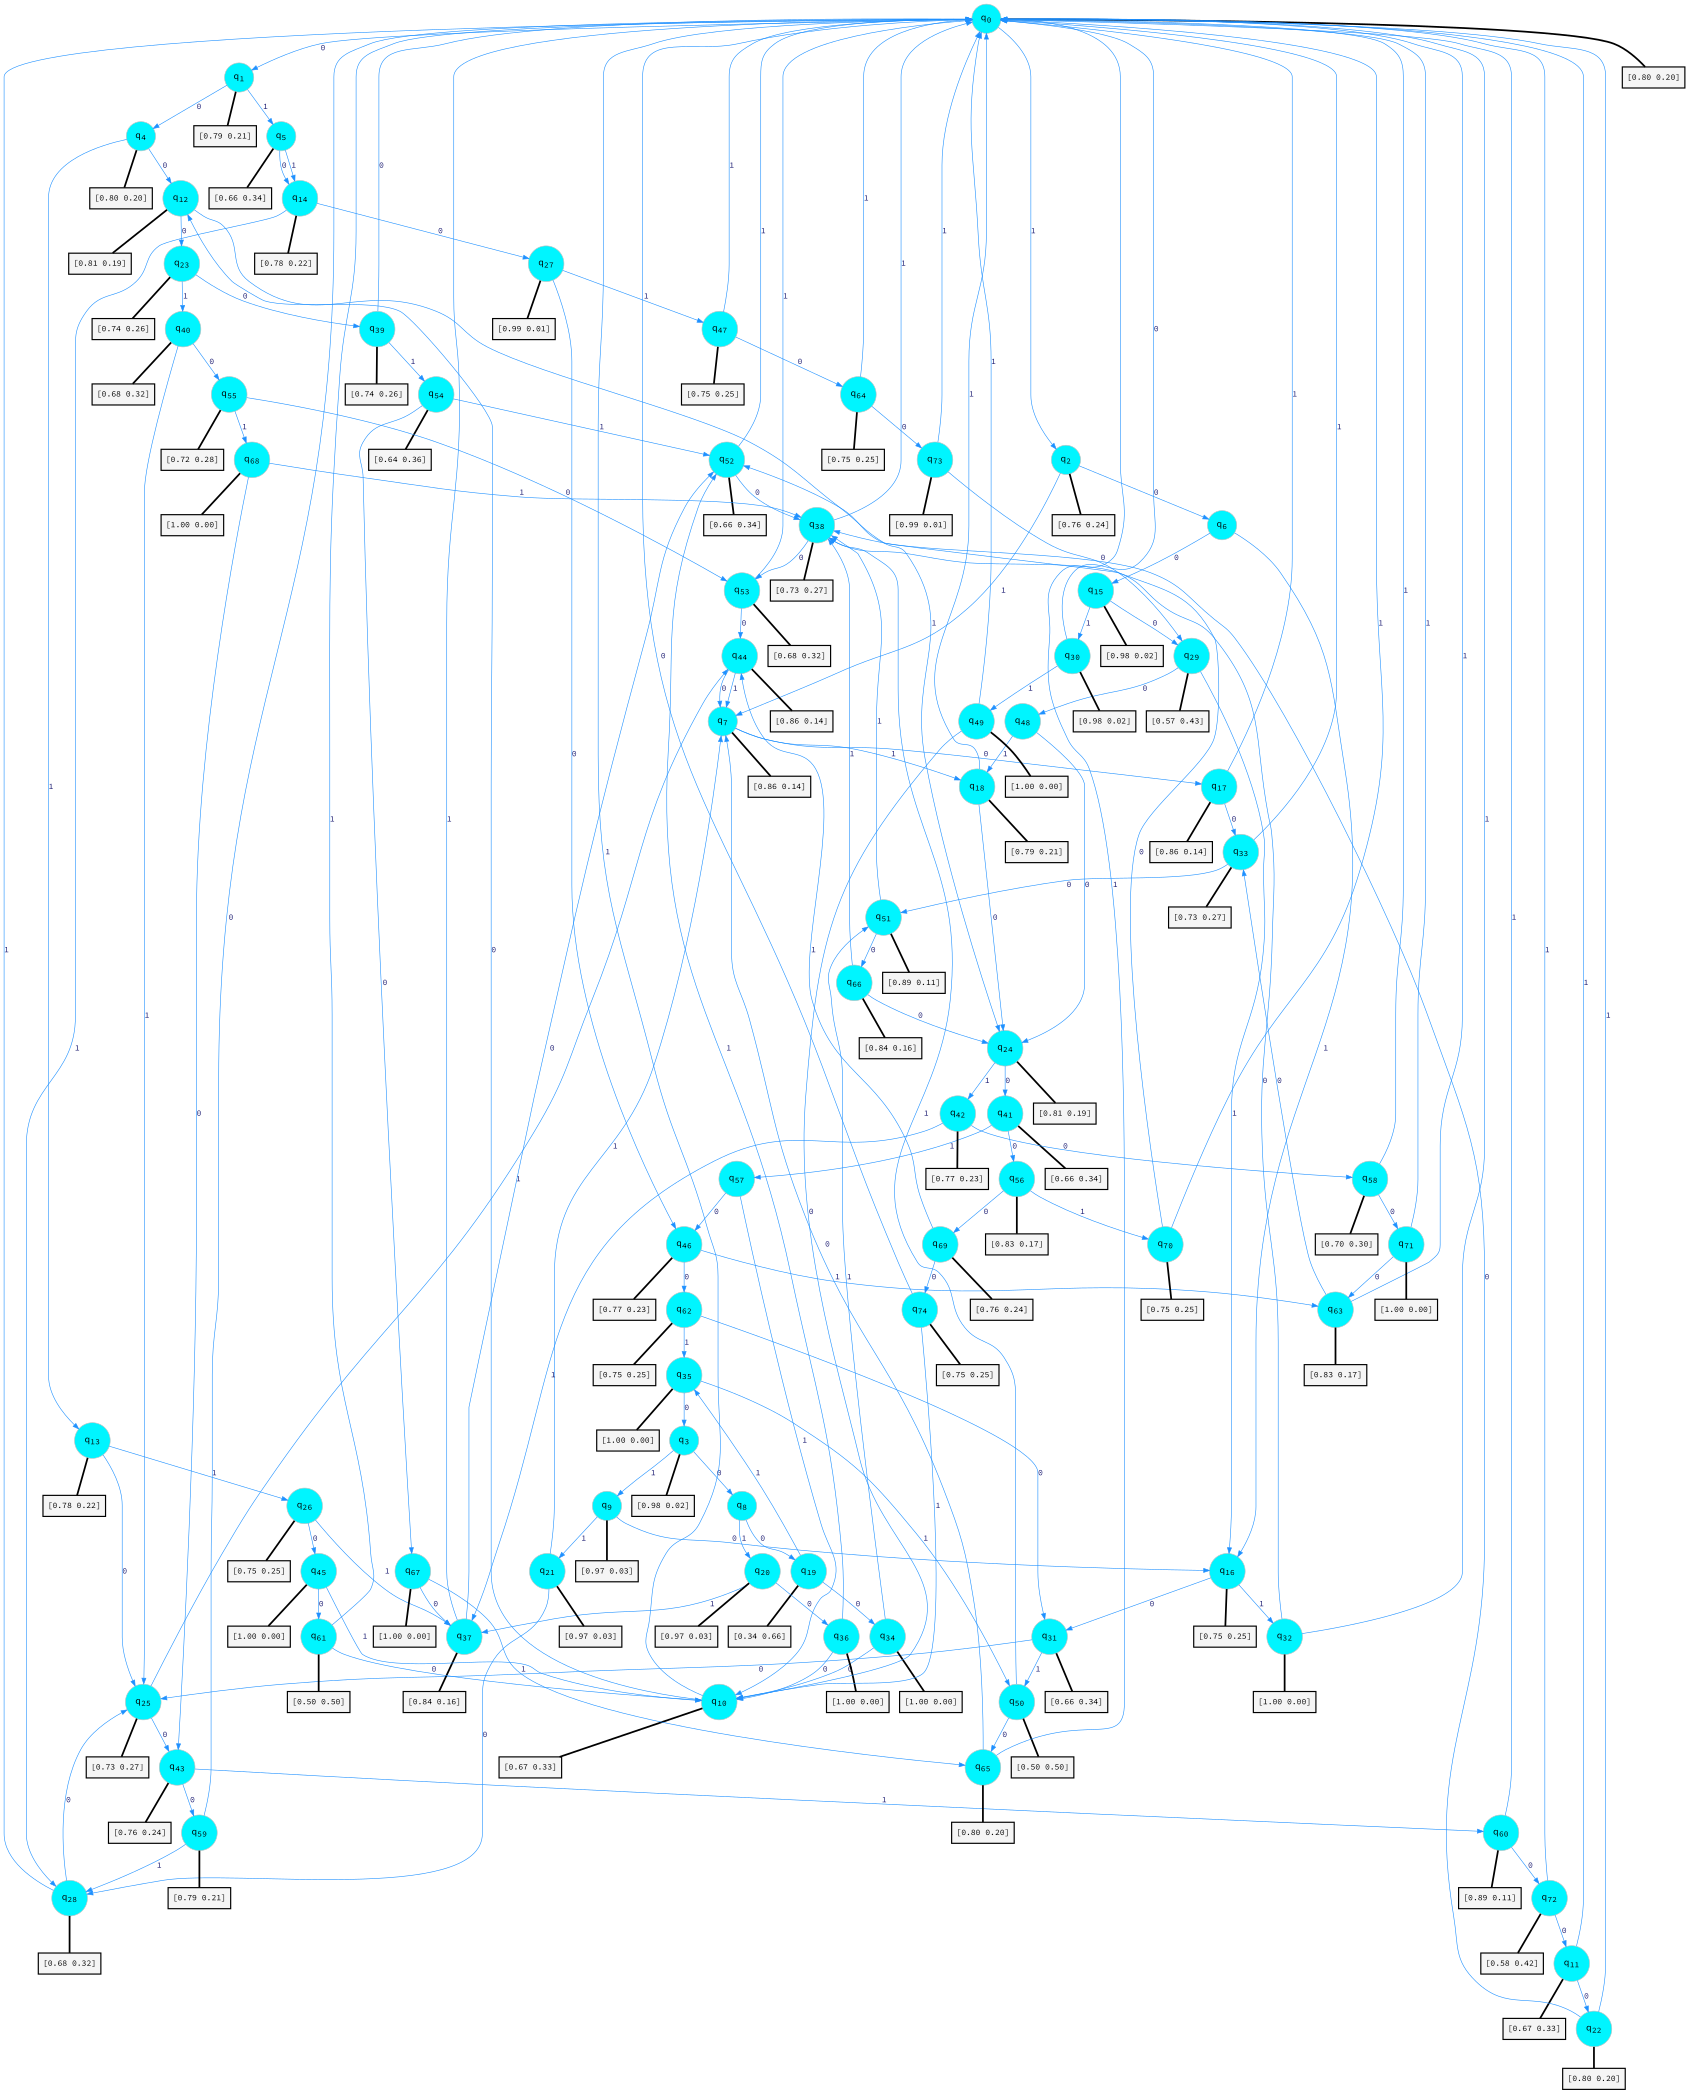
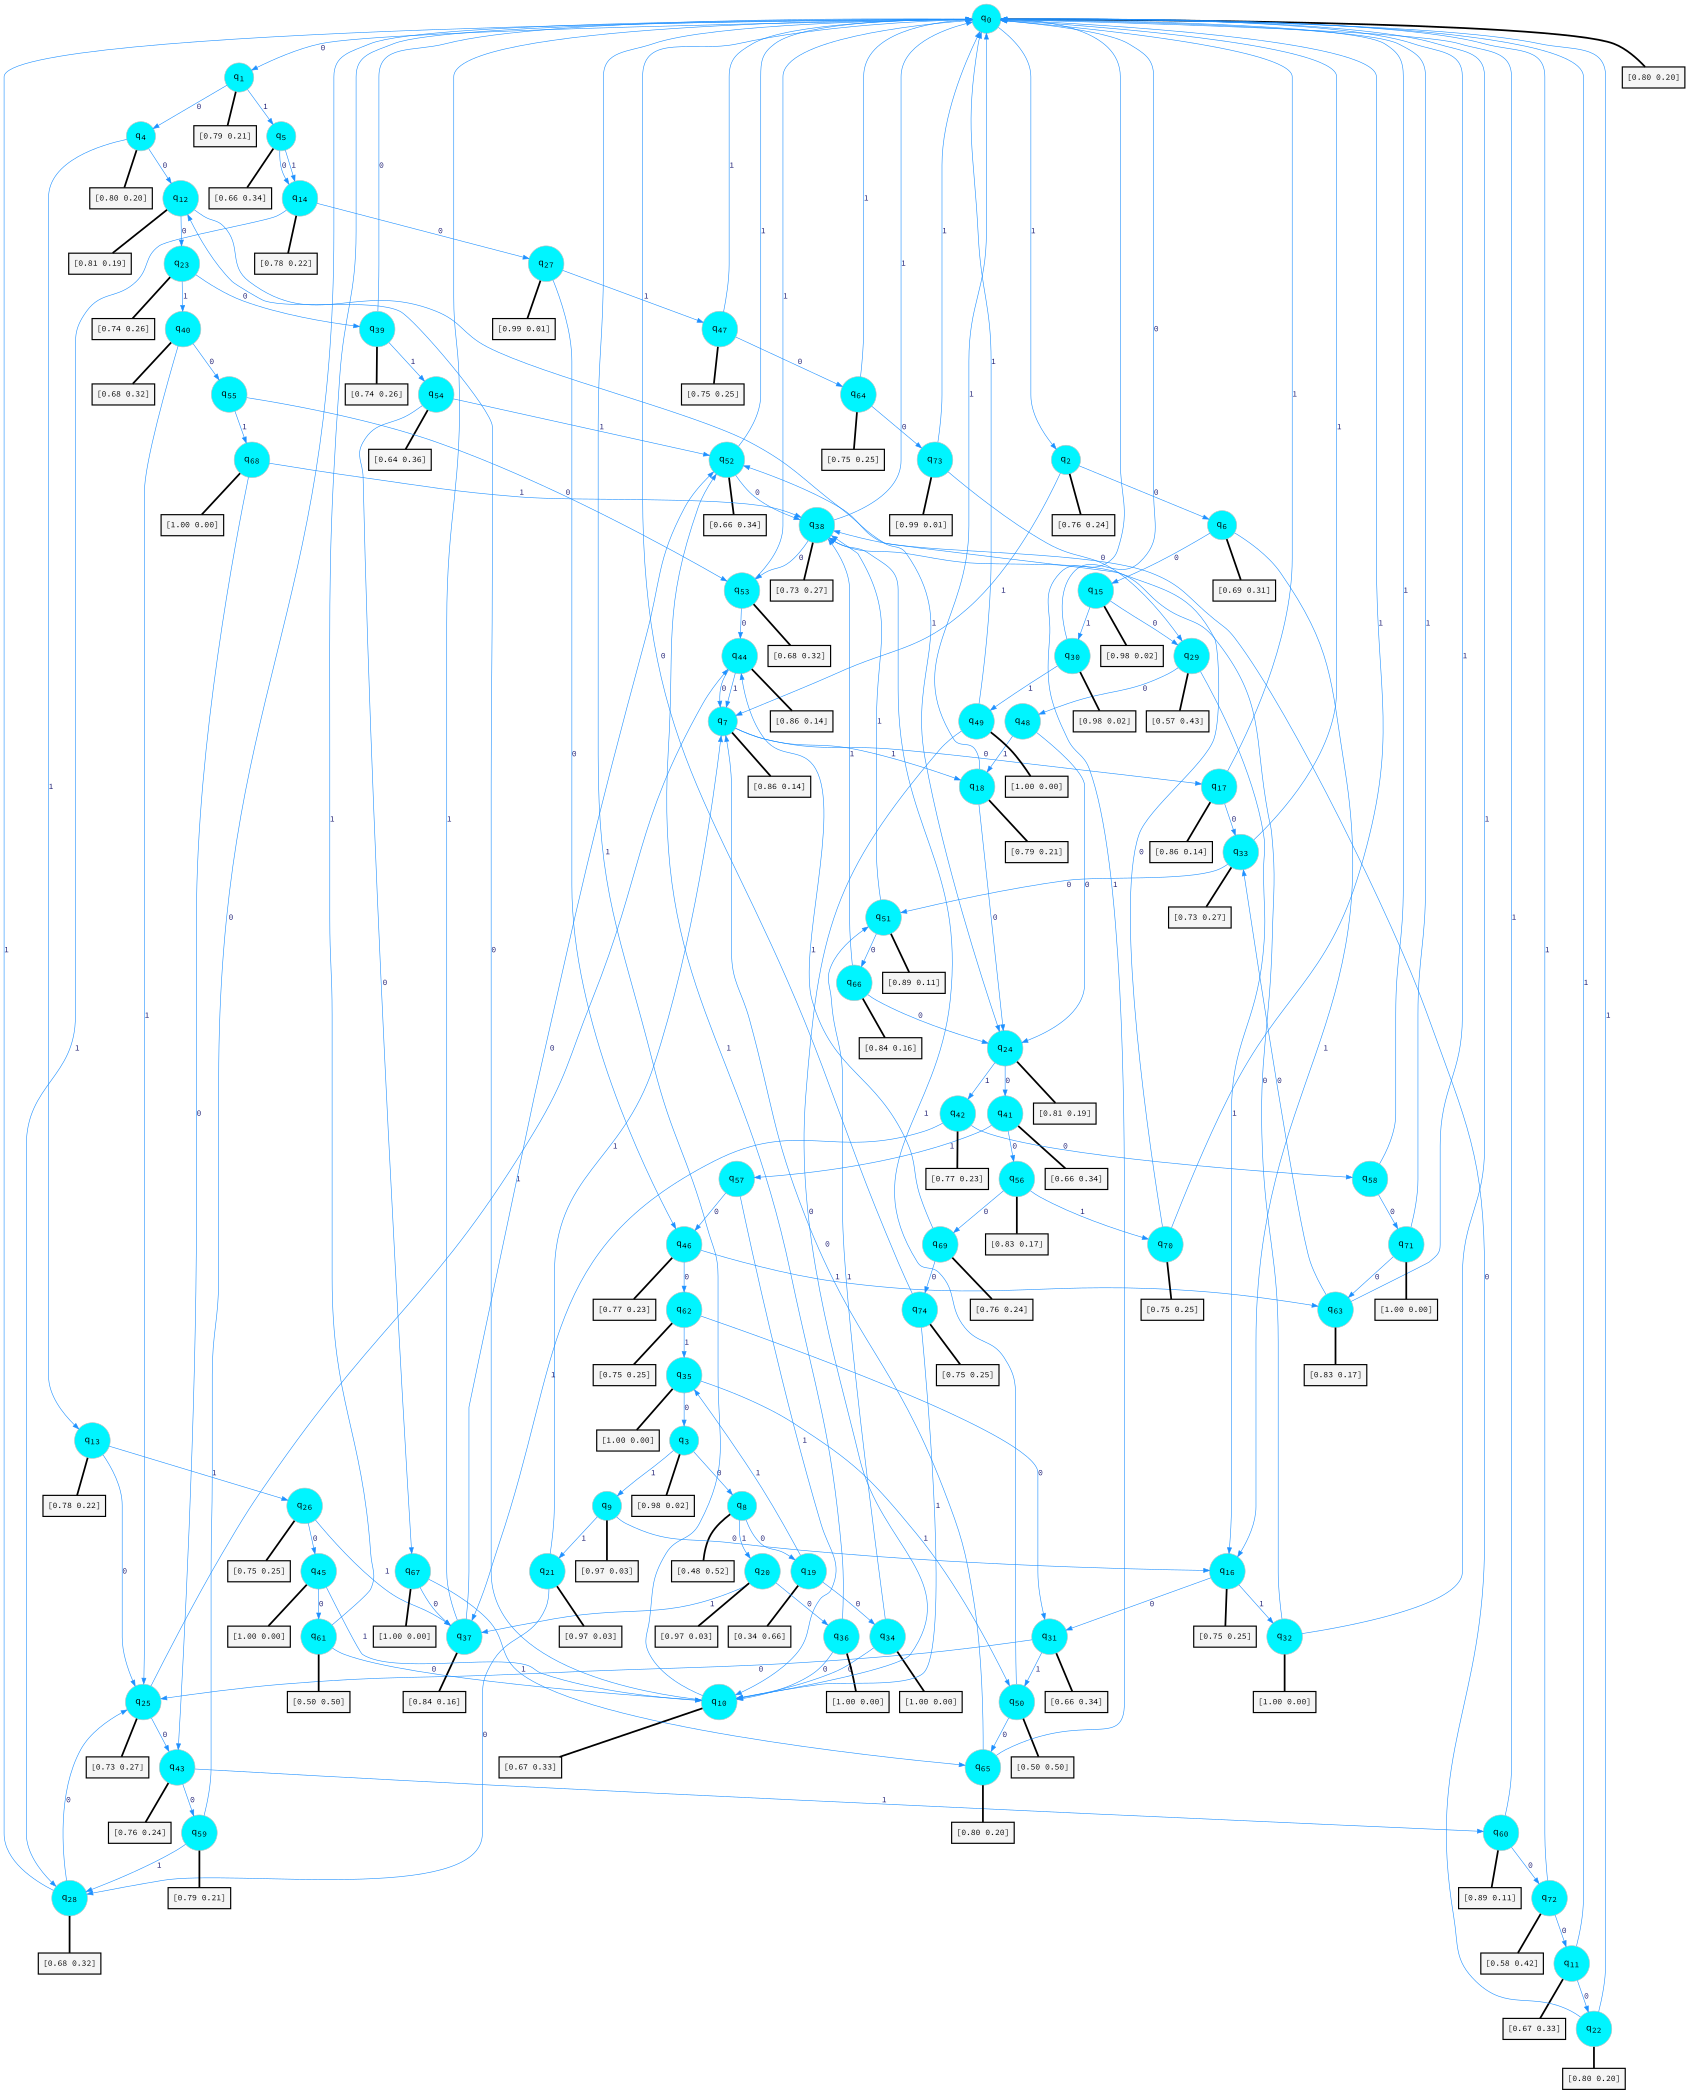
node "[0.72 0.28]": removed
node "[0.69 0.31]": added
node "[0.70 0.30]": removed
node "[0.48 0.52]": added
